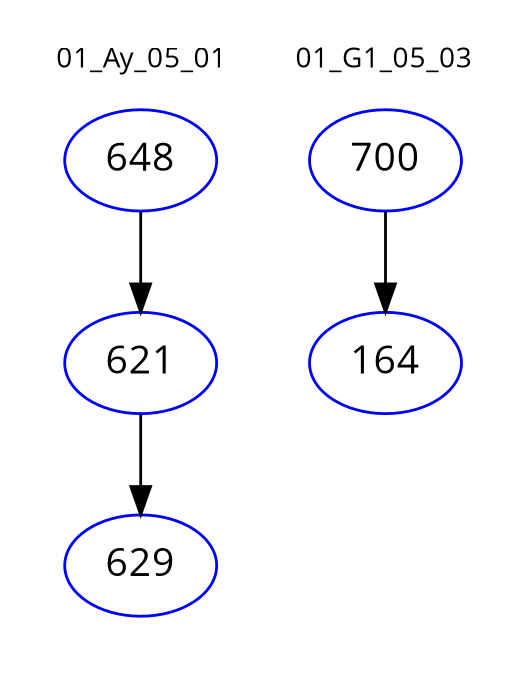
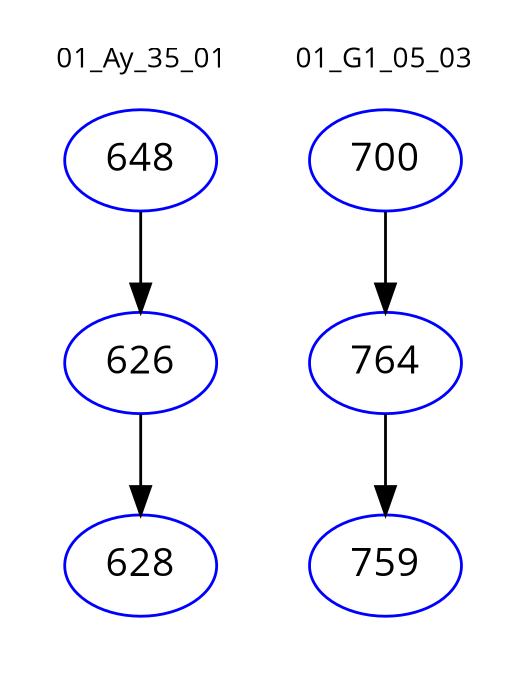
cluster "01_Ay_05_01": label "01_Ay_05_01" -> "01_Ay_35_01"
node "621": label "621" -> "626"
node "164": label "164" -> "764"
node "629": label "629" -> "628"
node "759": added
